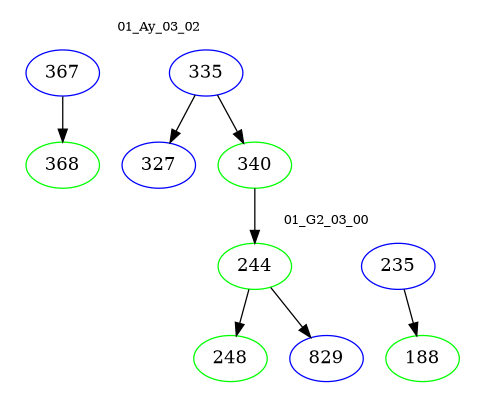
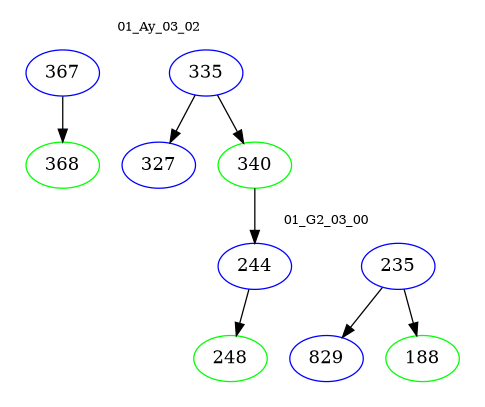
node "244": color green -> blue
edge "244" -> "829": now "235" -> "829"
